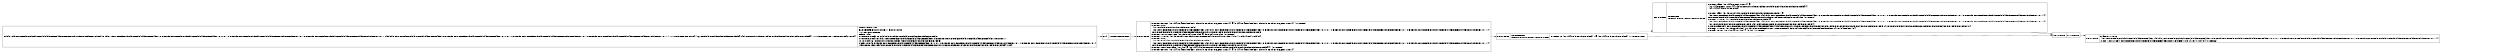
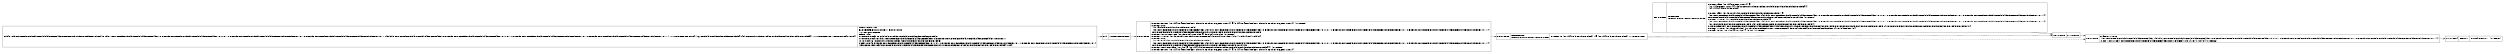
node "10: 0x0000": text "0x0001: IPUT" -> "0x0006: IPUT"
edge "11: 0x000c" -> "12: 0x000e": now "11: 0x000c" -> "13: 0x001c"
node "11: 0x000c": text "ARITH_START" -> "LOOP_START"
node "14: 0x001f": added
